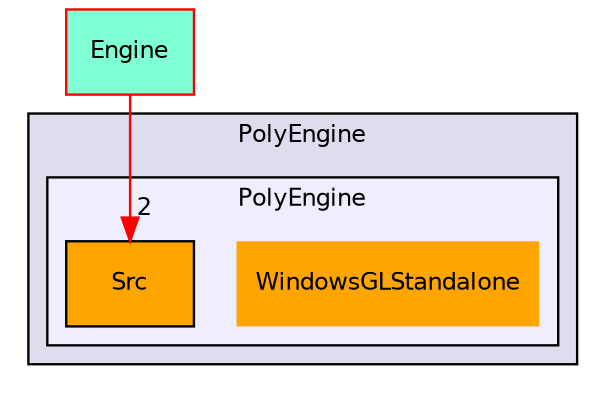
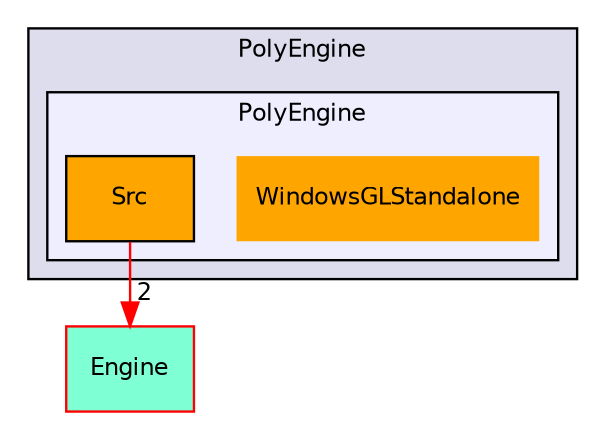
edge "Engine" -> "Src": reversed
